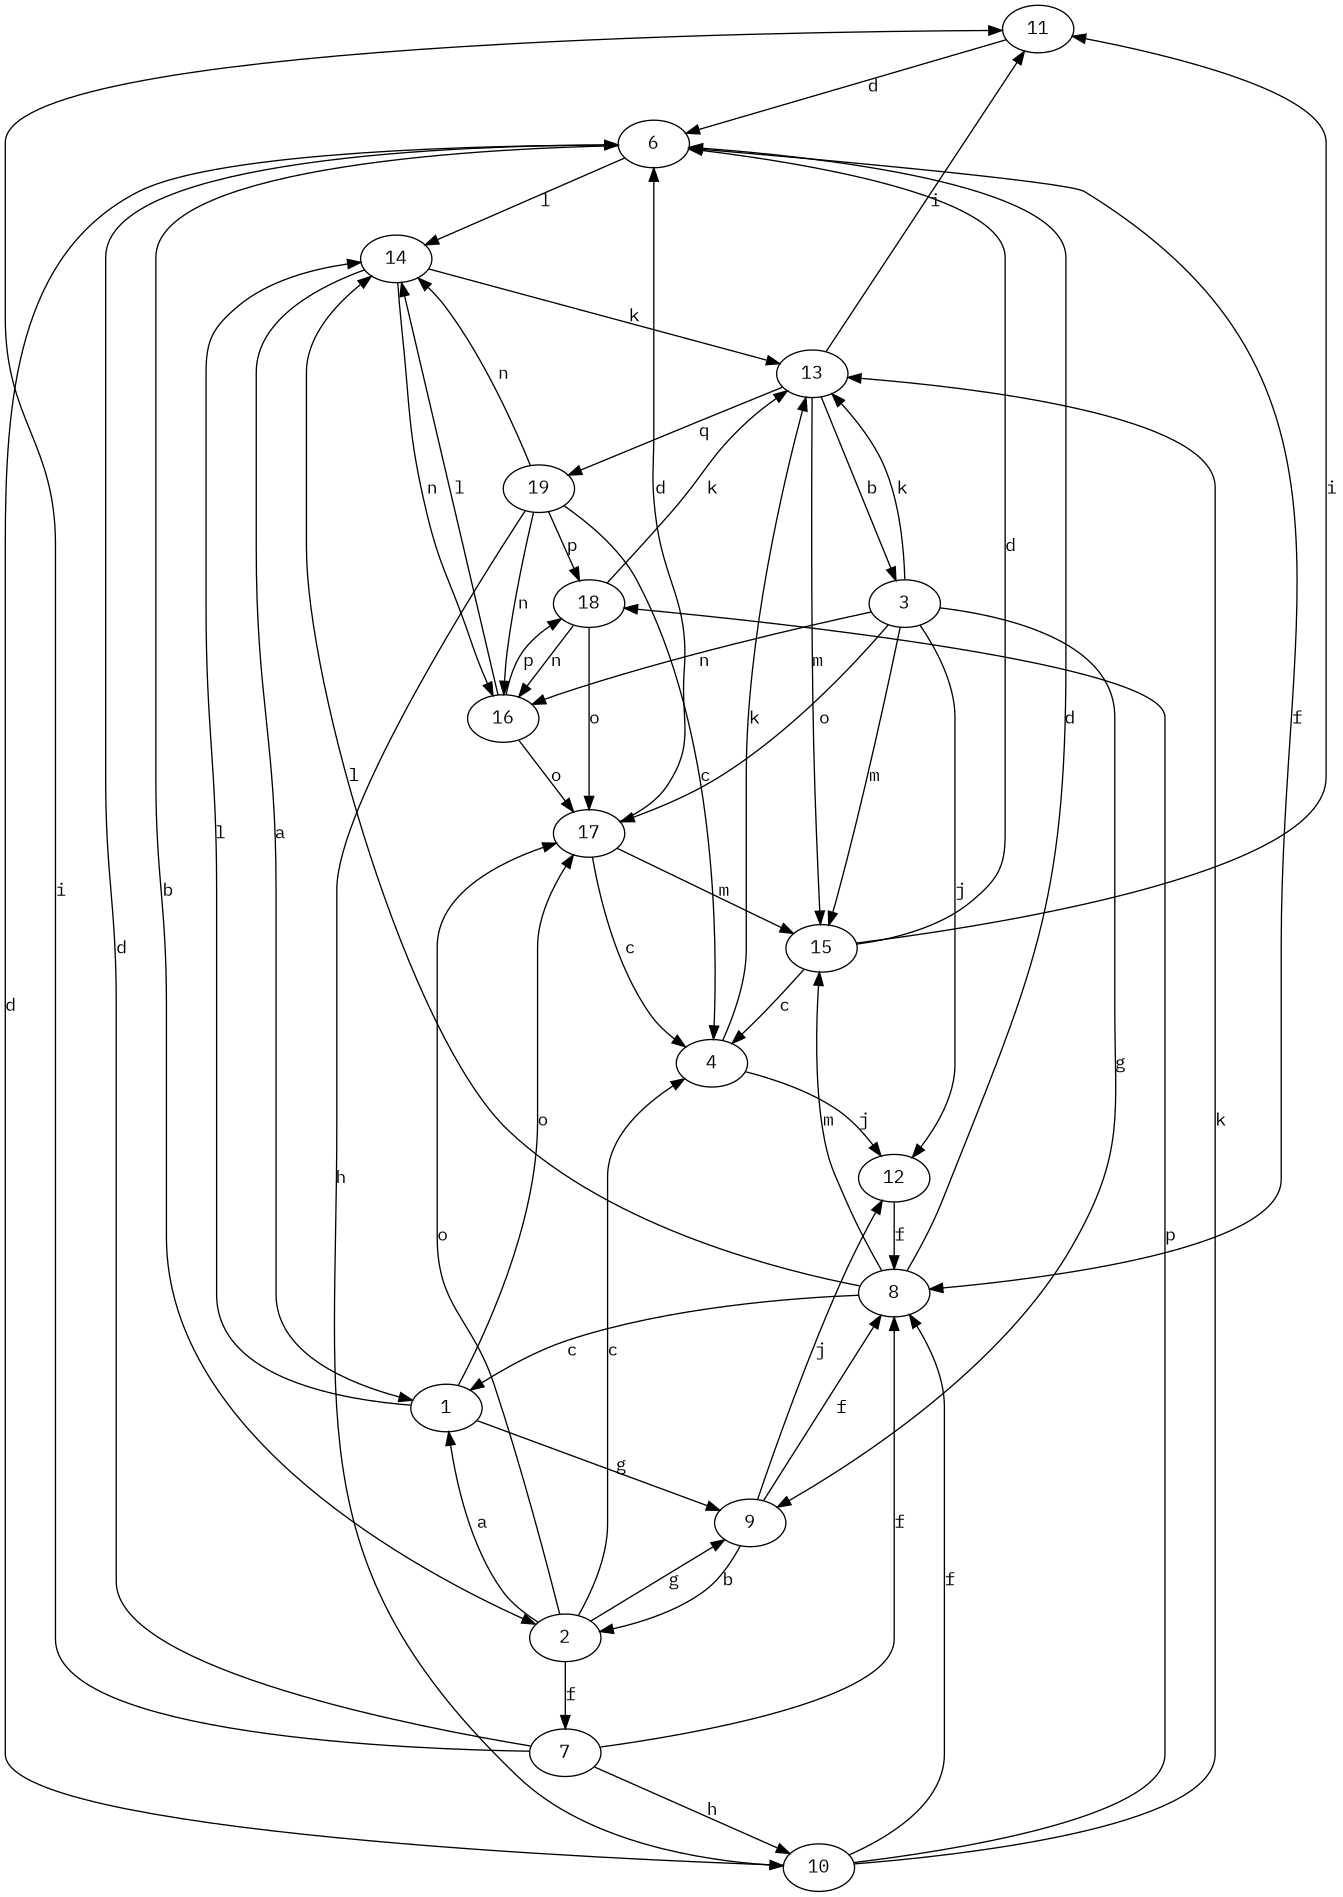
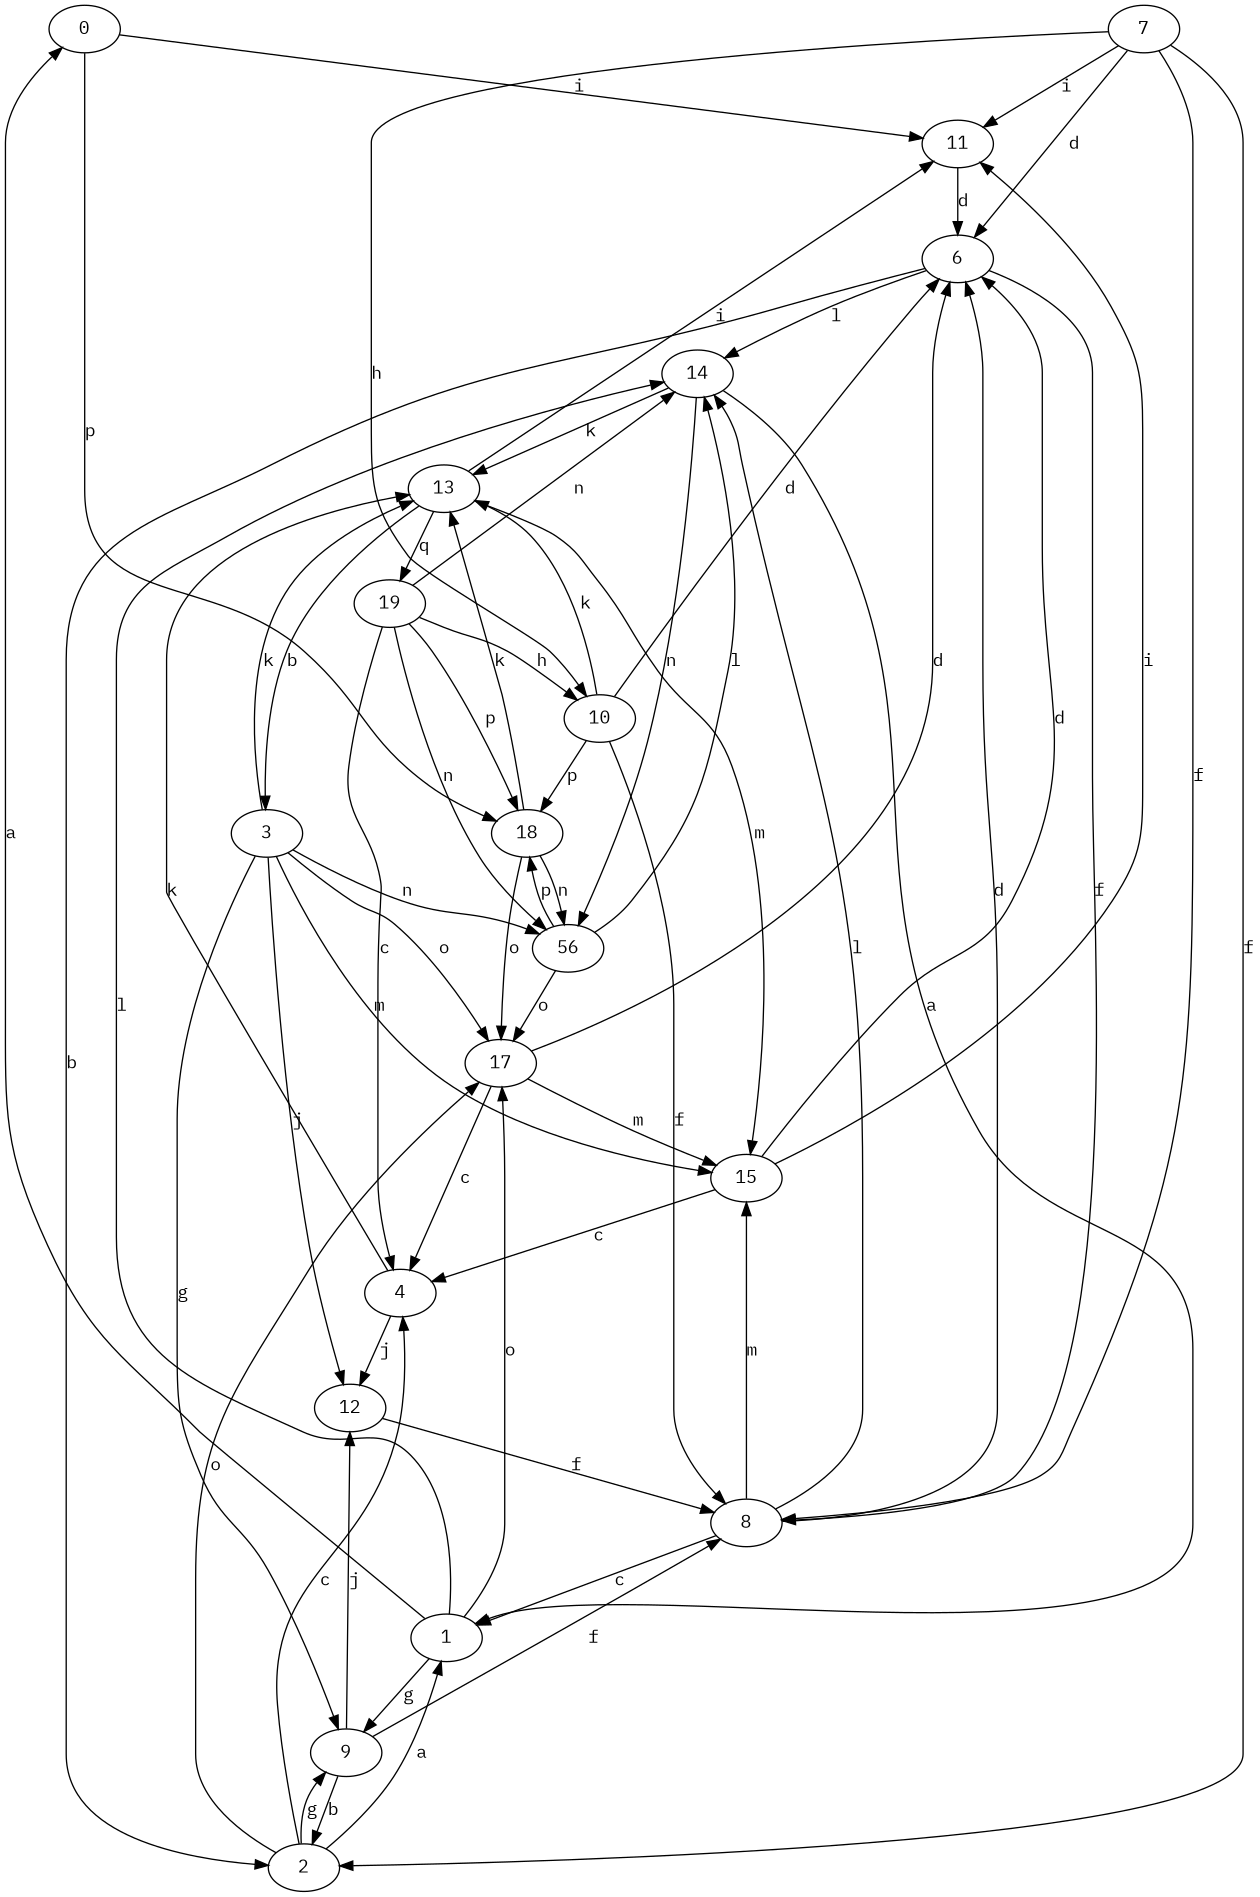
node "0": added
node "16": label "16" -> "56"
edge "2" -> "7": reversed
